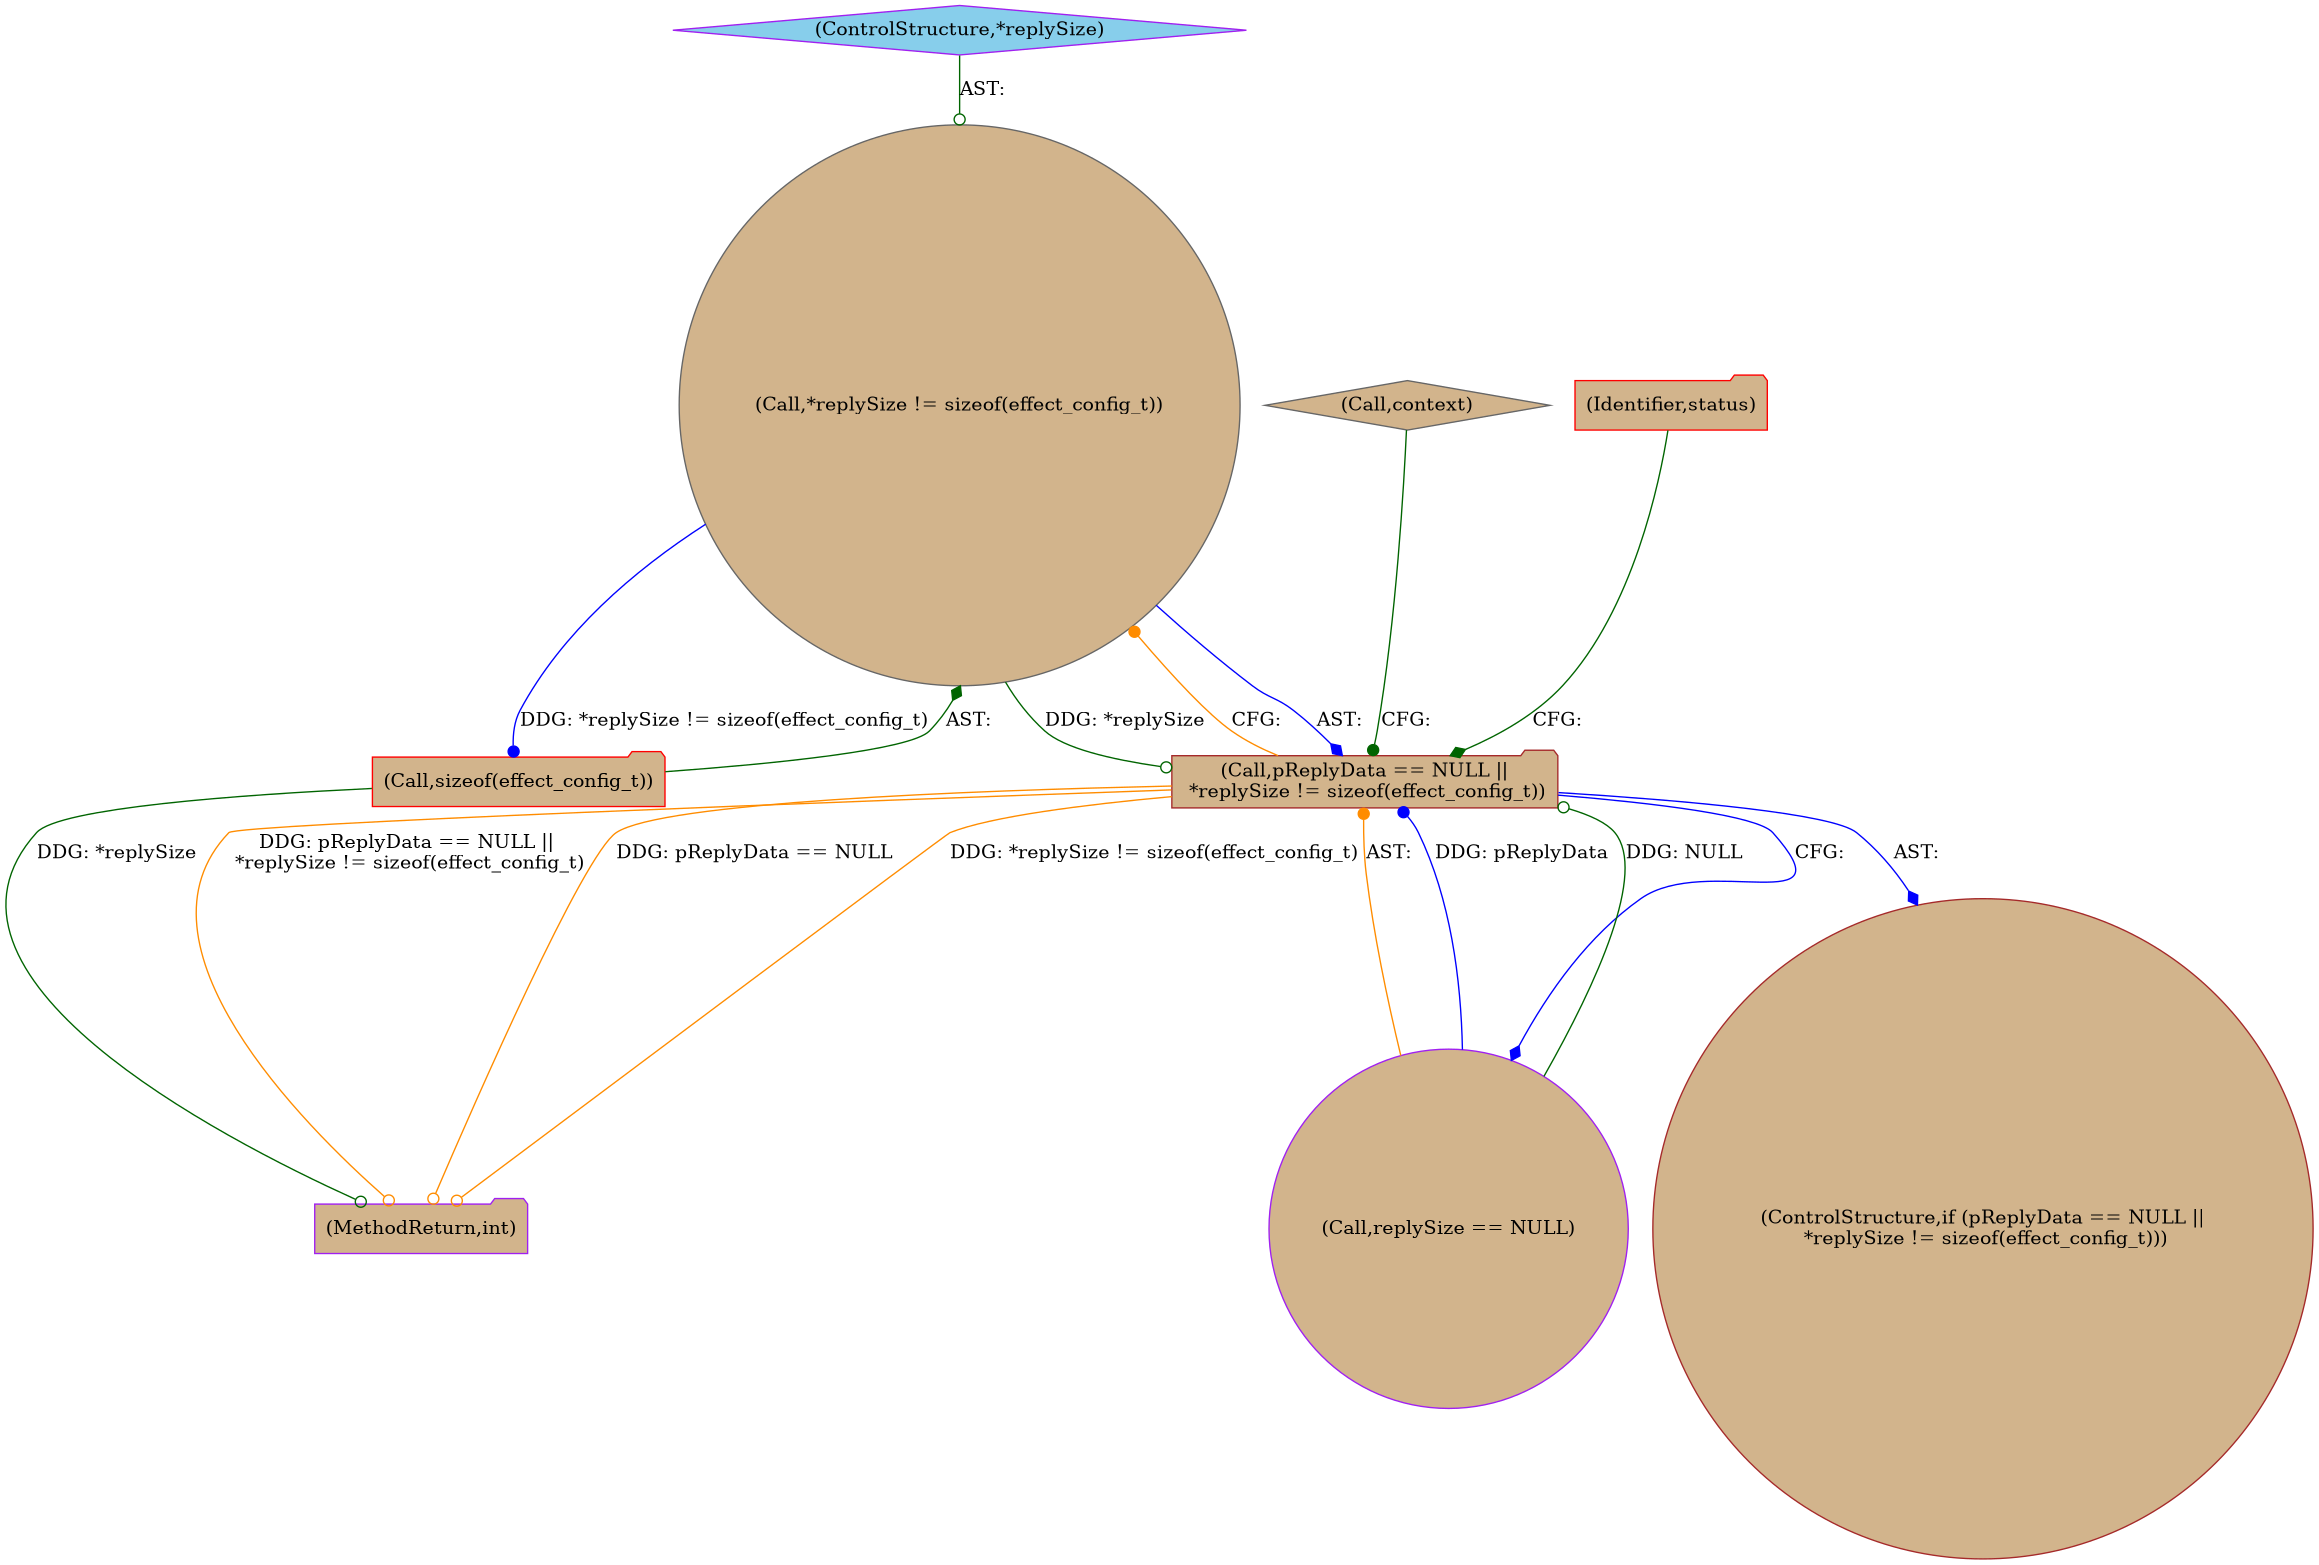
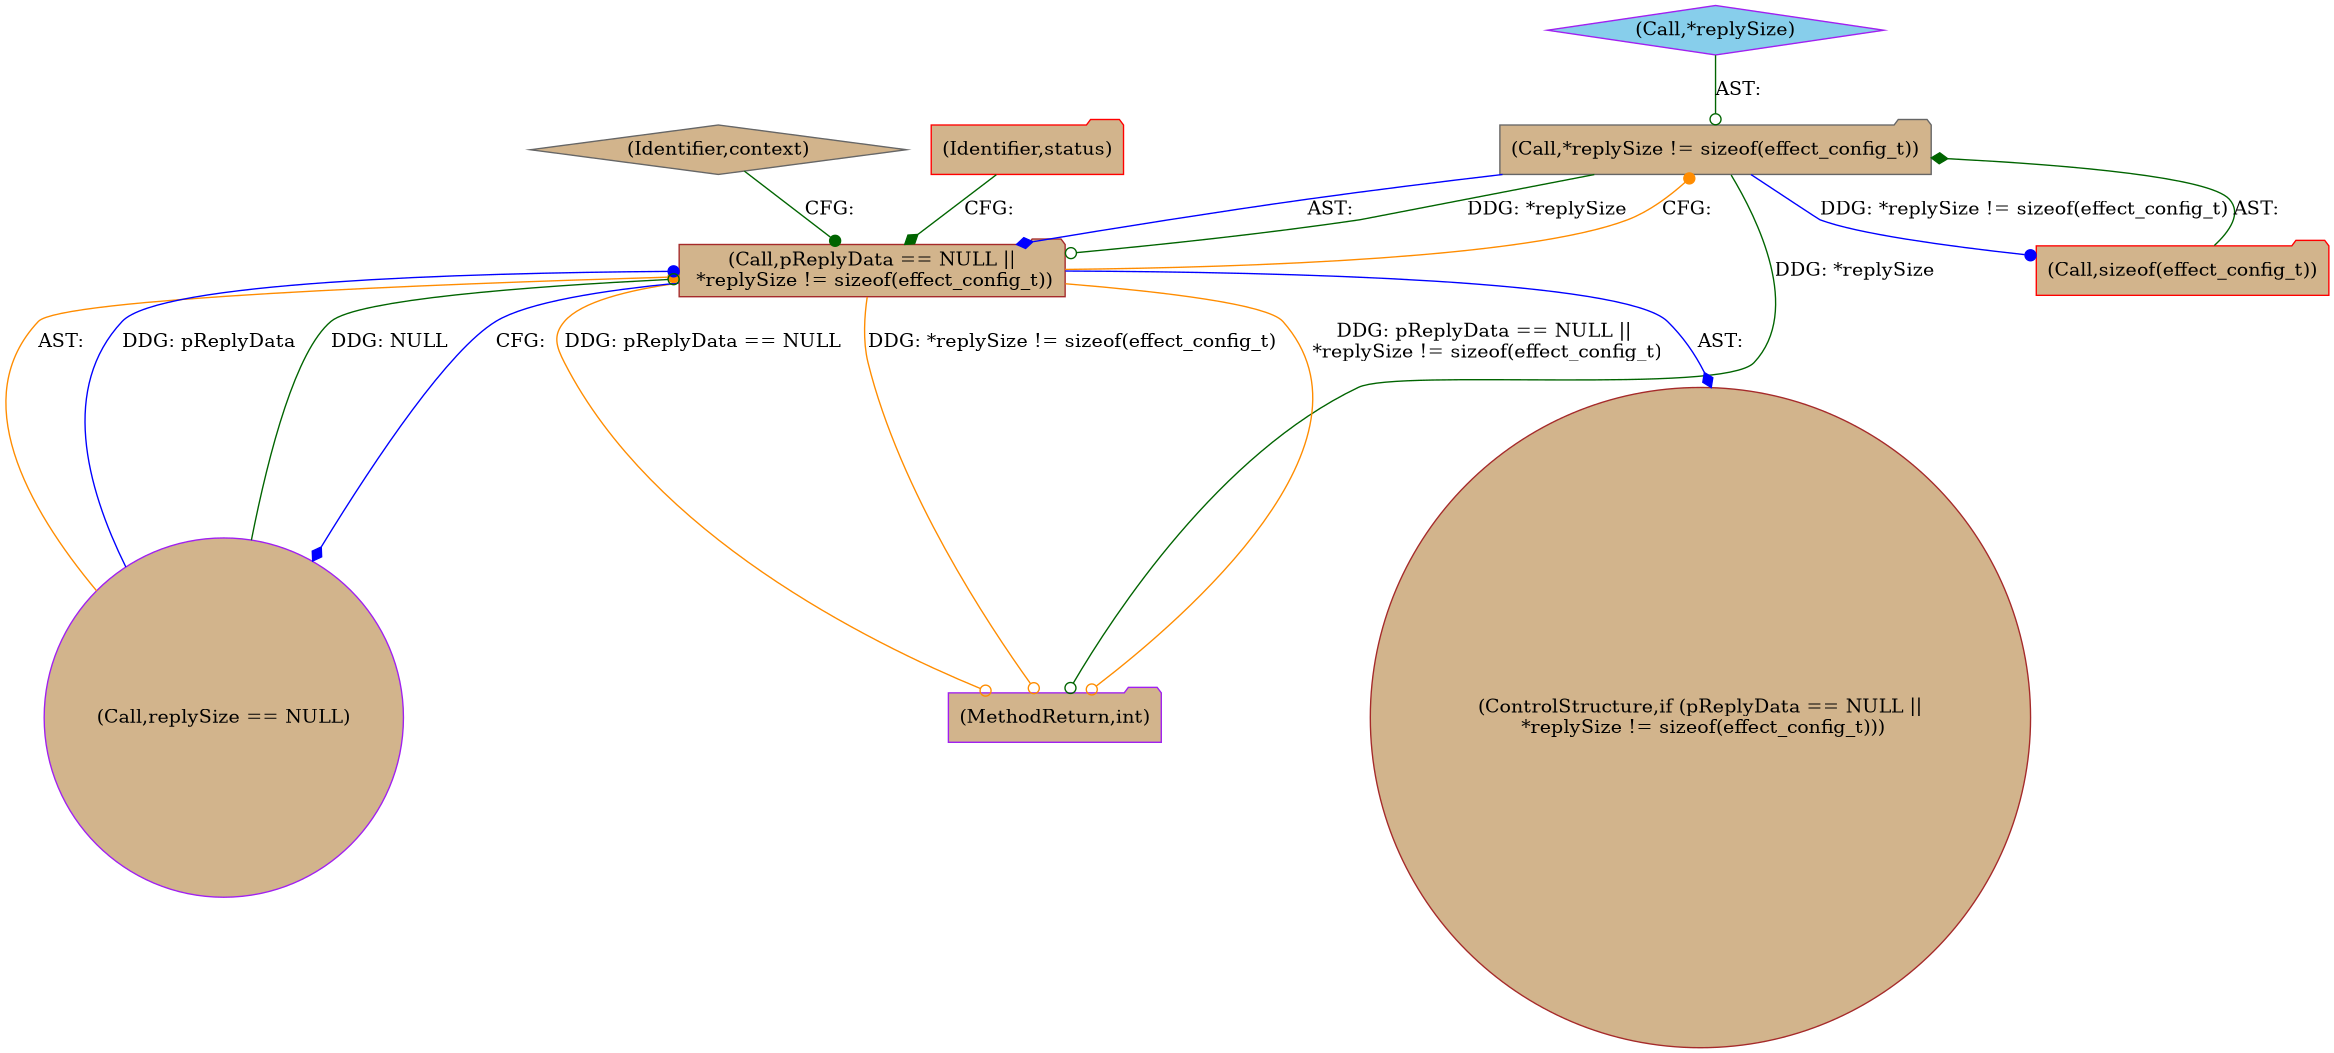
node "(ControlStructure,*replySize)": label "(ControlStructure,*replySize)" -> "(Call,*replySize)"
node "(Call,*replySize != sizeof(effect_config_t))": shape circle -> folder
node "(Call,context)": label "(Call,context)" -> "(Identifier,context)"
edge "(Call,sizeof(effect_config_t))" -> "(MethodReturn,int)": now "(Call,*replySize != sizeof(effect_config_t))" -> "(MethodReturn,int)"
